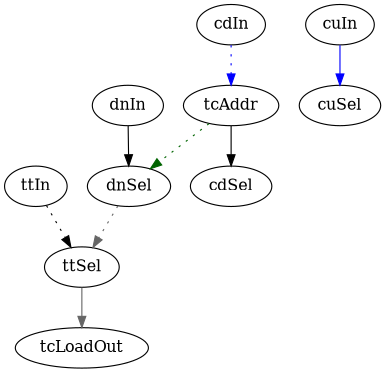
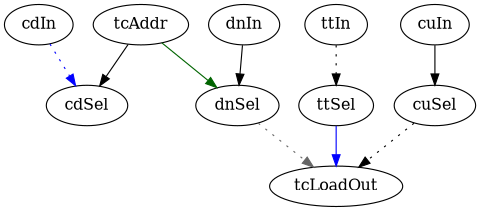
edge "cdIn" -> "tcAddr": now "cdIn" -> "cdSel"
edge "cuIn" -> "cuSel": color blue -> black
edge "cuSel" -> "tcLoadOut": added
edge "tcAddr" -> "dnSel": style dotted -> solid
edge "dnSel" -> "ttSel": now "dnSel" -> "tcLoadOut"
edge "ttSel" -> "tcLoadOut": color gray40 -> blue
